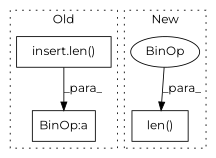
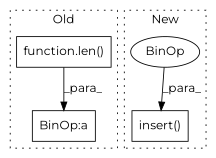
node "insert.len()": label "insert.len()" -> "function.len()"
node "len()": label "len()" -> "insert()"
